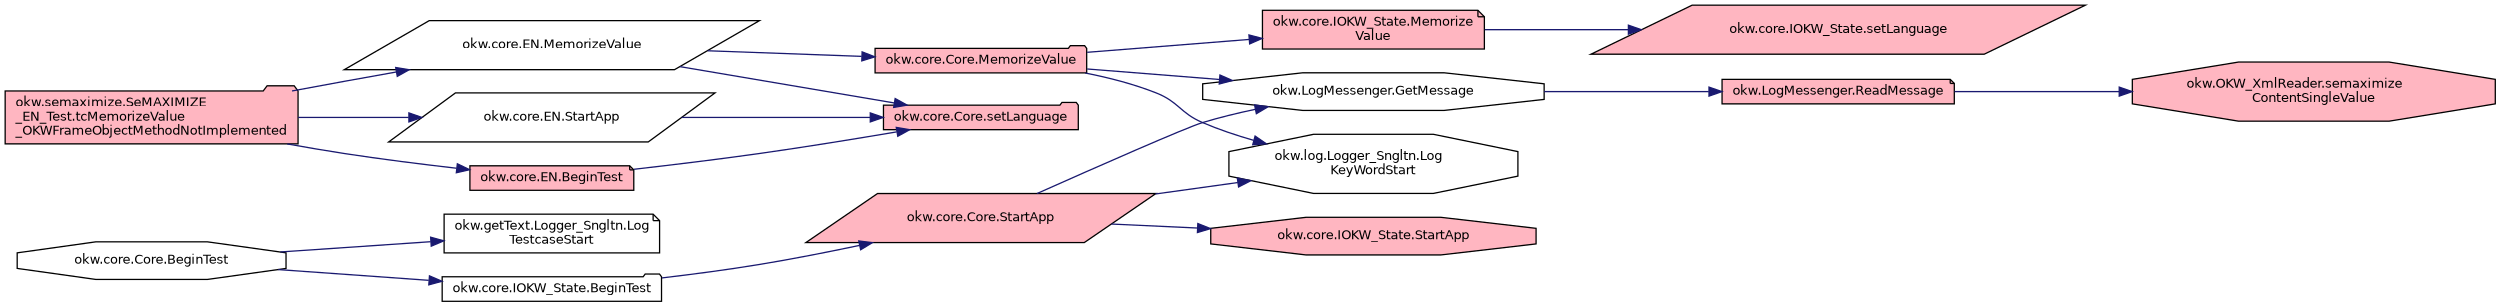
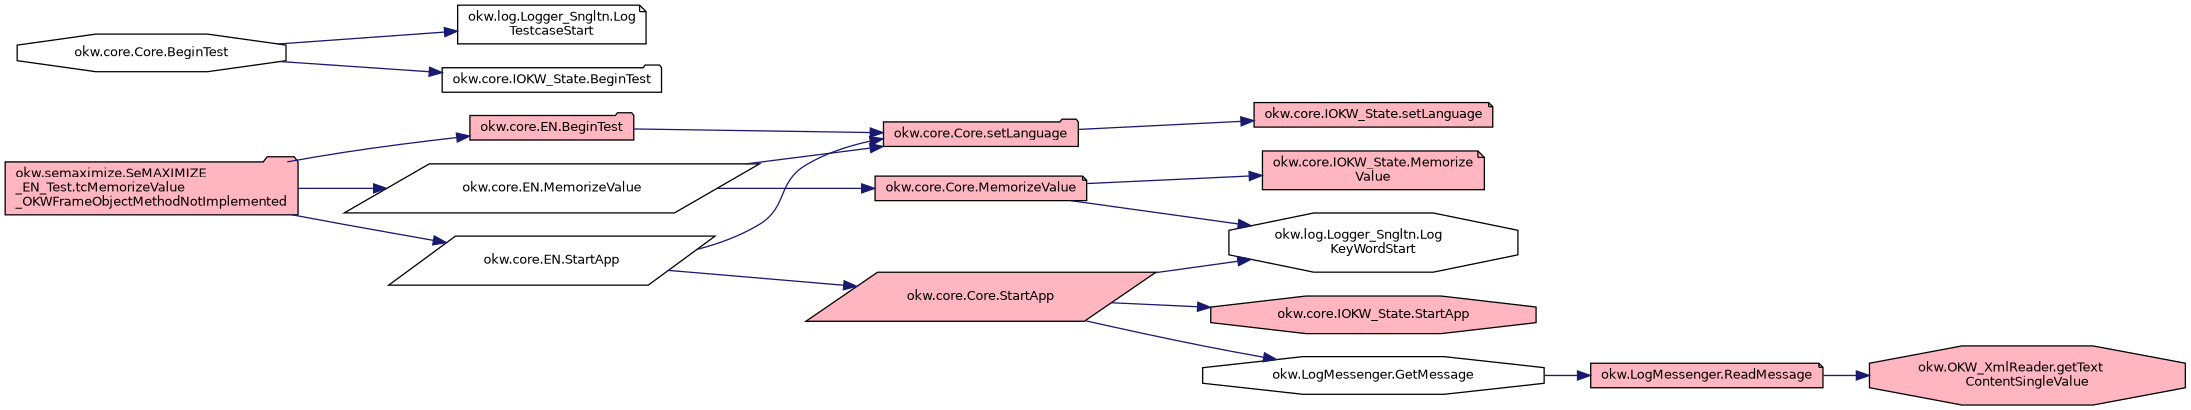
edge "okw.core.IOKW_State.Memorize Value" -> "okw.core.IOKW_State.setLanguage": now "okw.core.Core.setLanguage" -> "okw.core.IOKW_State.setLanguage"
node "okw.core.IOKW_State.setLanguage": shape parallelogram -> note
node "okw.core.Core.MemorizeValue": shape folder -> note
edge "okw.core.Core.MemorizeValue" -> "okw.LogMessenger.GetMessage": removed
node "okw.OKW_XmlReader.semaximize ContentSingleValue": label "okw.OKW_XmlReader.semaximize ContentSingleValue" -> "okw.OKW_XmlReader.getText ContentSingleValue"
node "okw.core.EN.BeginTest": shape note -> folder
node "okw.getText.Logger_Sngltn.Log TestcaseStart": label "okw.getText.Logger_Sngltn.Log TestcaseStart" -> "okw.log.Logger_Sngltn.Log TestcaseStart"
edge "okw.core.IOKW_State.BeginTest" -> "okw.core.Core.StartApp": now "okw.core.EN.StartApp" -> "okw.core.Core.StartApp"
